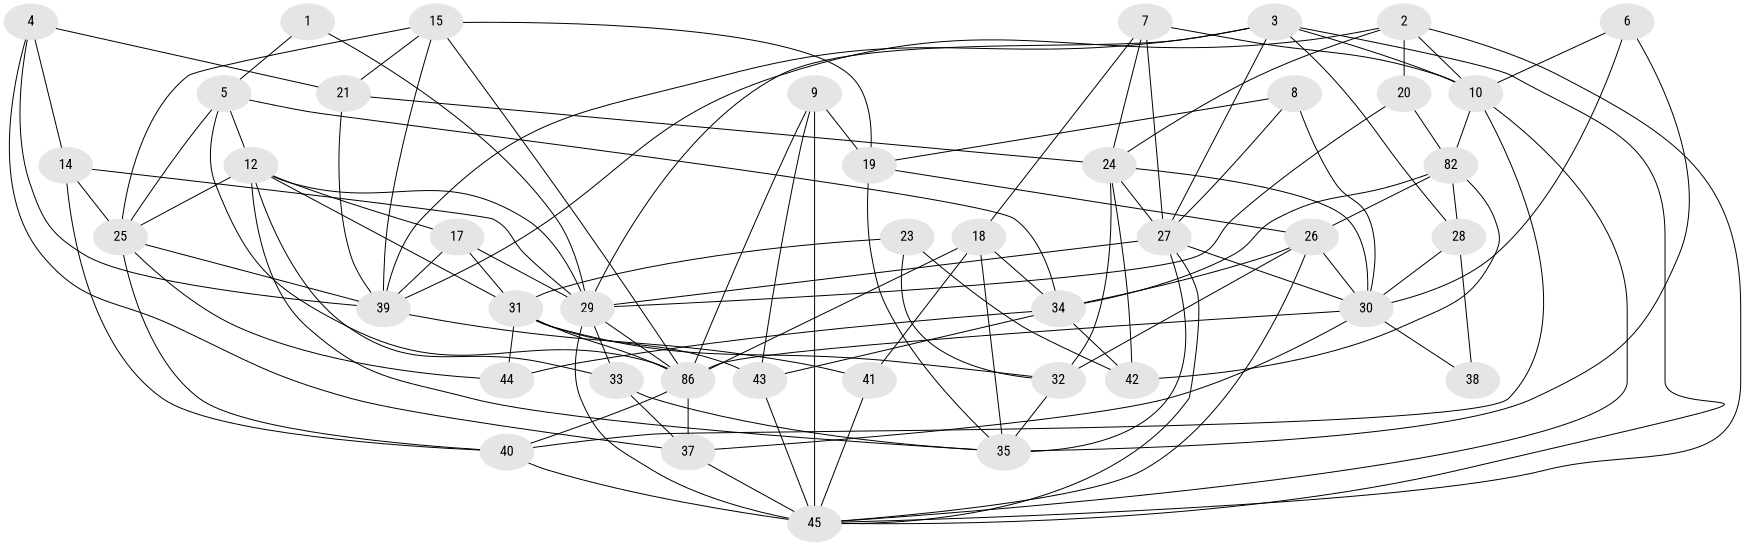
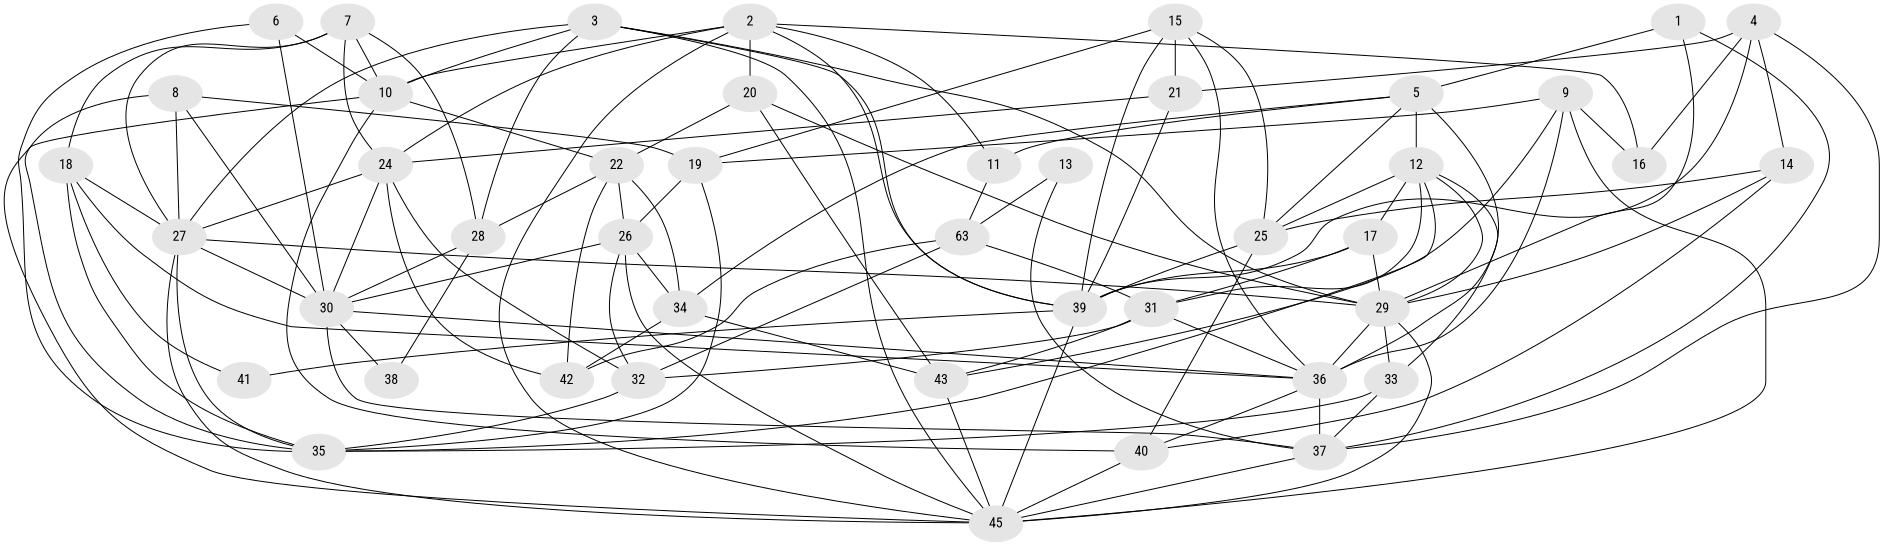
edge "7" -- "28": added
node "11": added
node "13": added
node "82": label "82" -> "22"
node "16": added
node "23": label "23" -> "63"
edge "20" -- "43": added
edge "18" -- "34": now "18" -- "27"
edge "8" -- "35": added
edge "1" -- "37": added
node "44": removed
node "86": label "86" -> "36"
edge "41" -- "45": now "39" -- "45"
